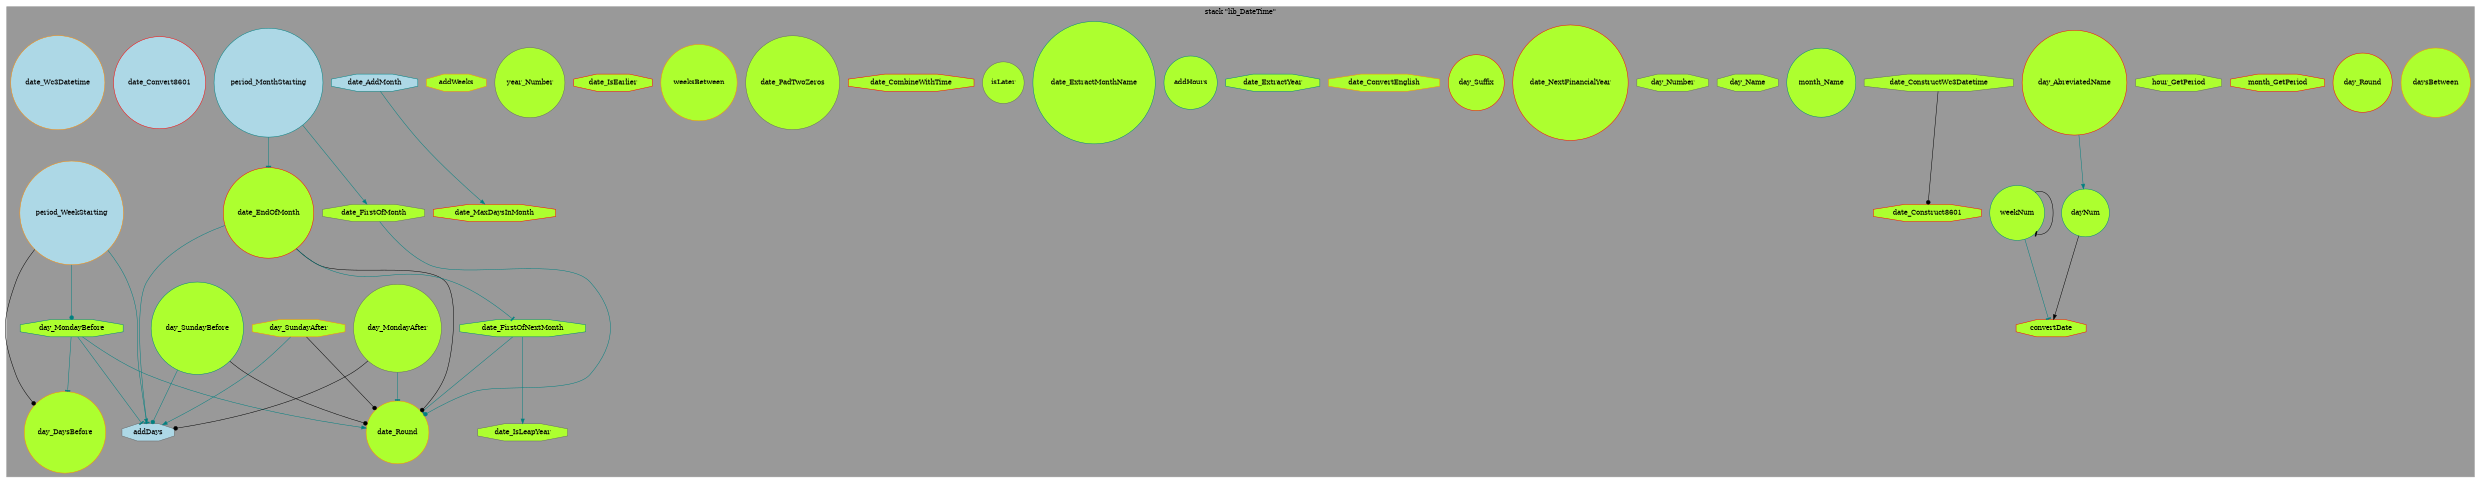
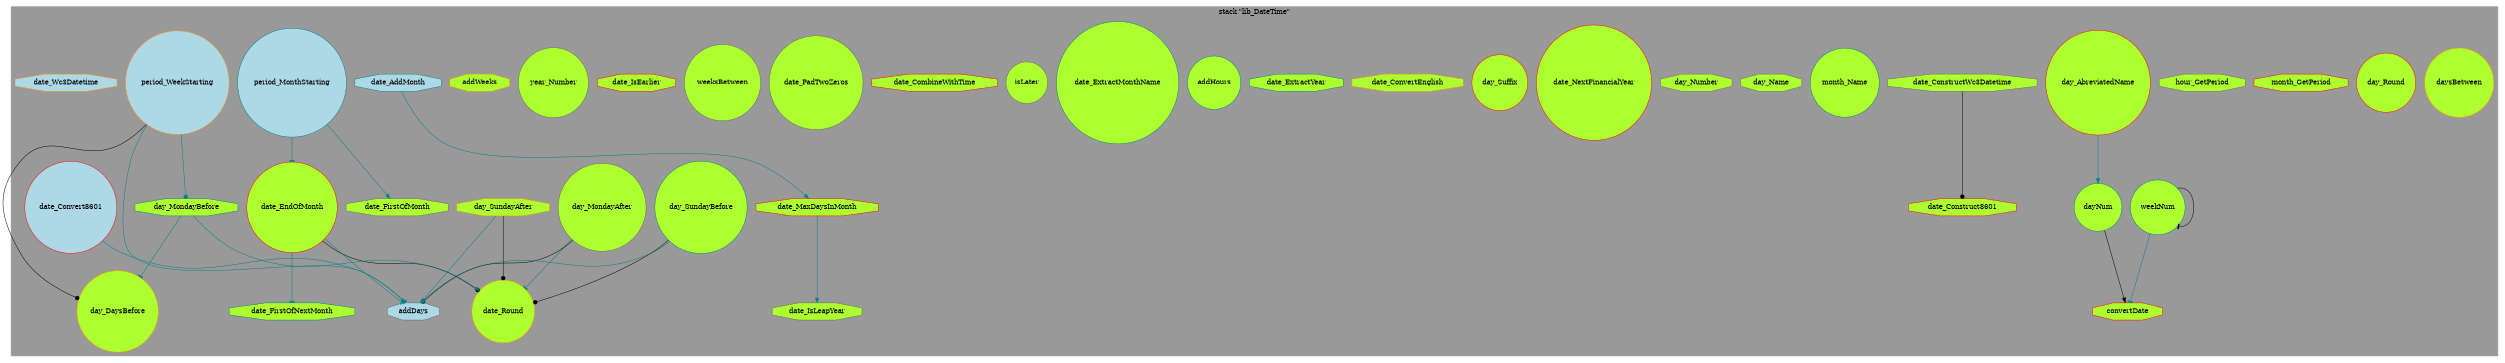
node "date_Wc3Datetime": shape circle -> octagon
node "weeksBetween": color darkorange -> gray40
edge "date_FirstOfMonth" -> "date_Round": removed
edge "date_FirstOfNextMonth" -> "date_Round": removed
edge "date_FirstOfNextMonth" -> "date_IsLeapYear": now "date_MaxDaysInMonth" -> "date_IsLeapYear"
edge "day_MondayBefore" -> "addDays": now "date_Convert8601" -> "addDays"
